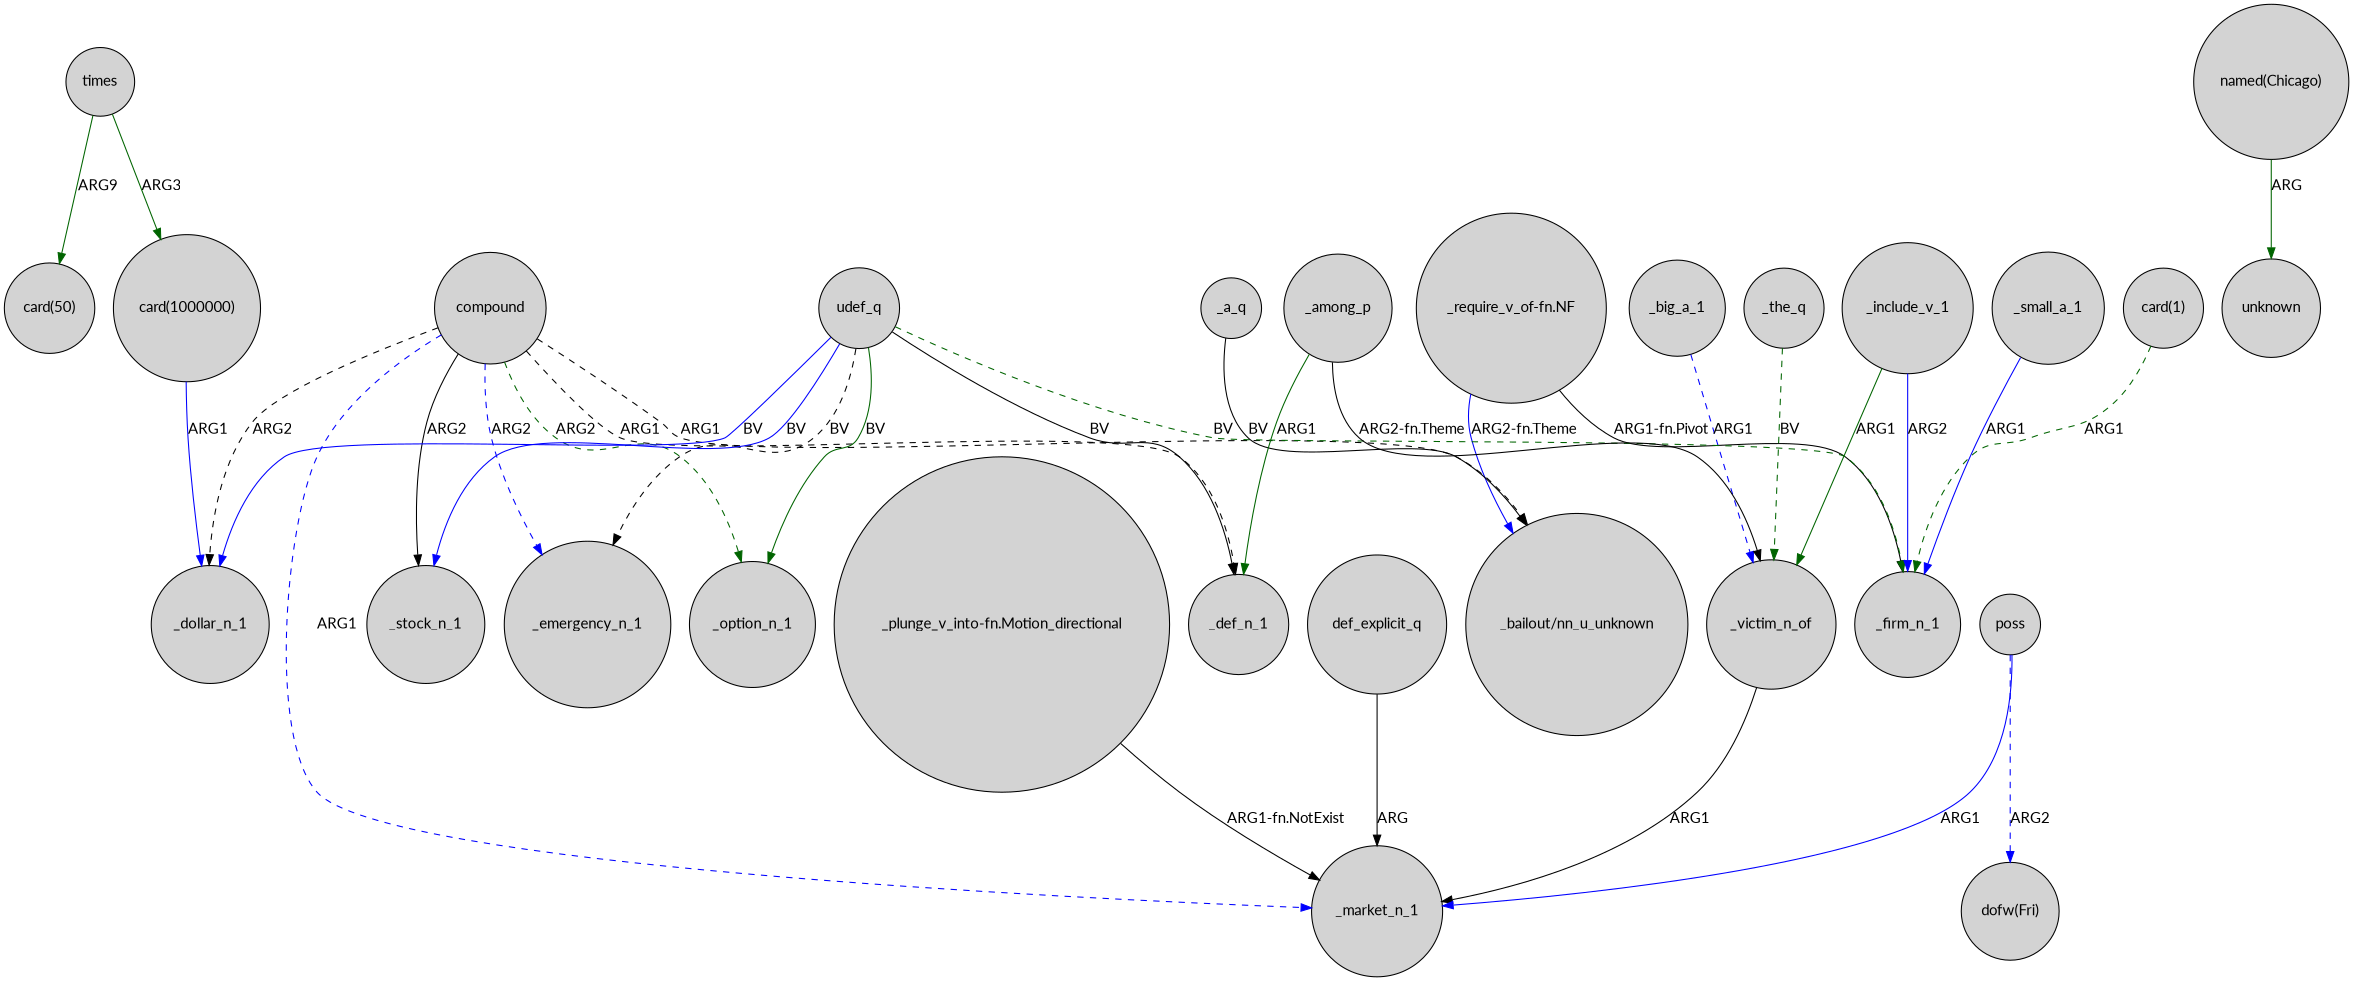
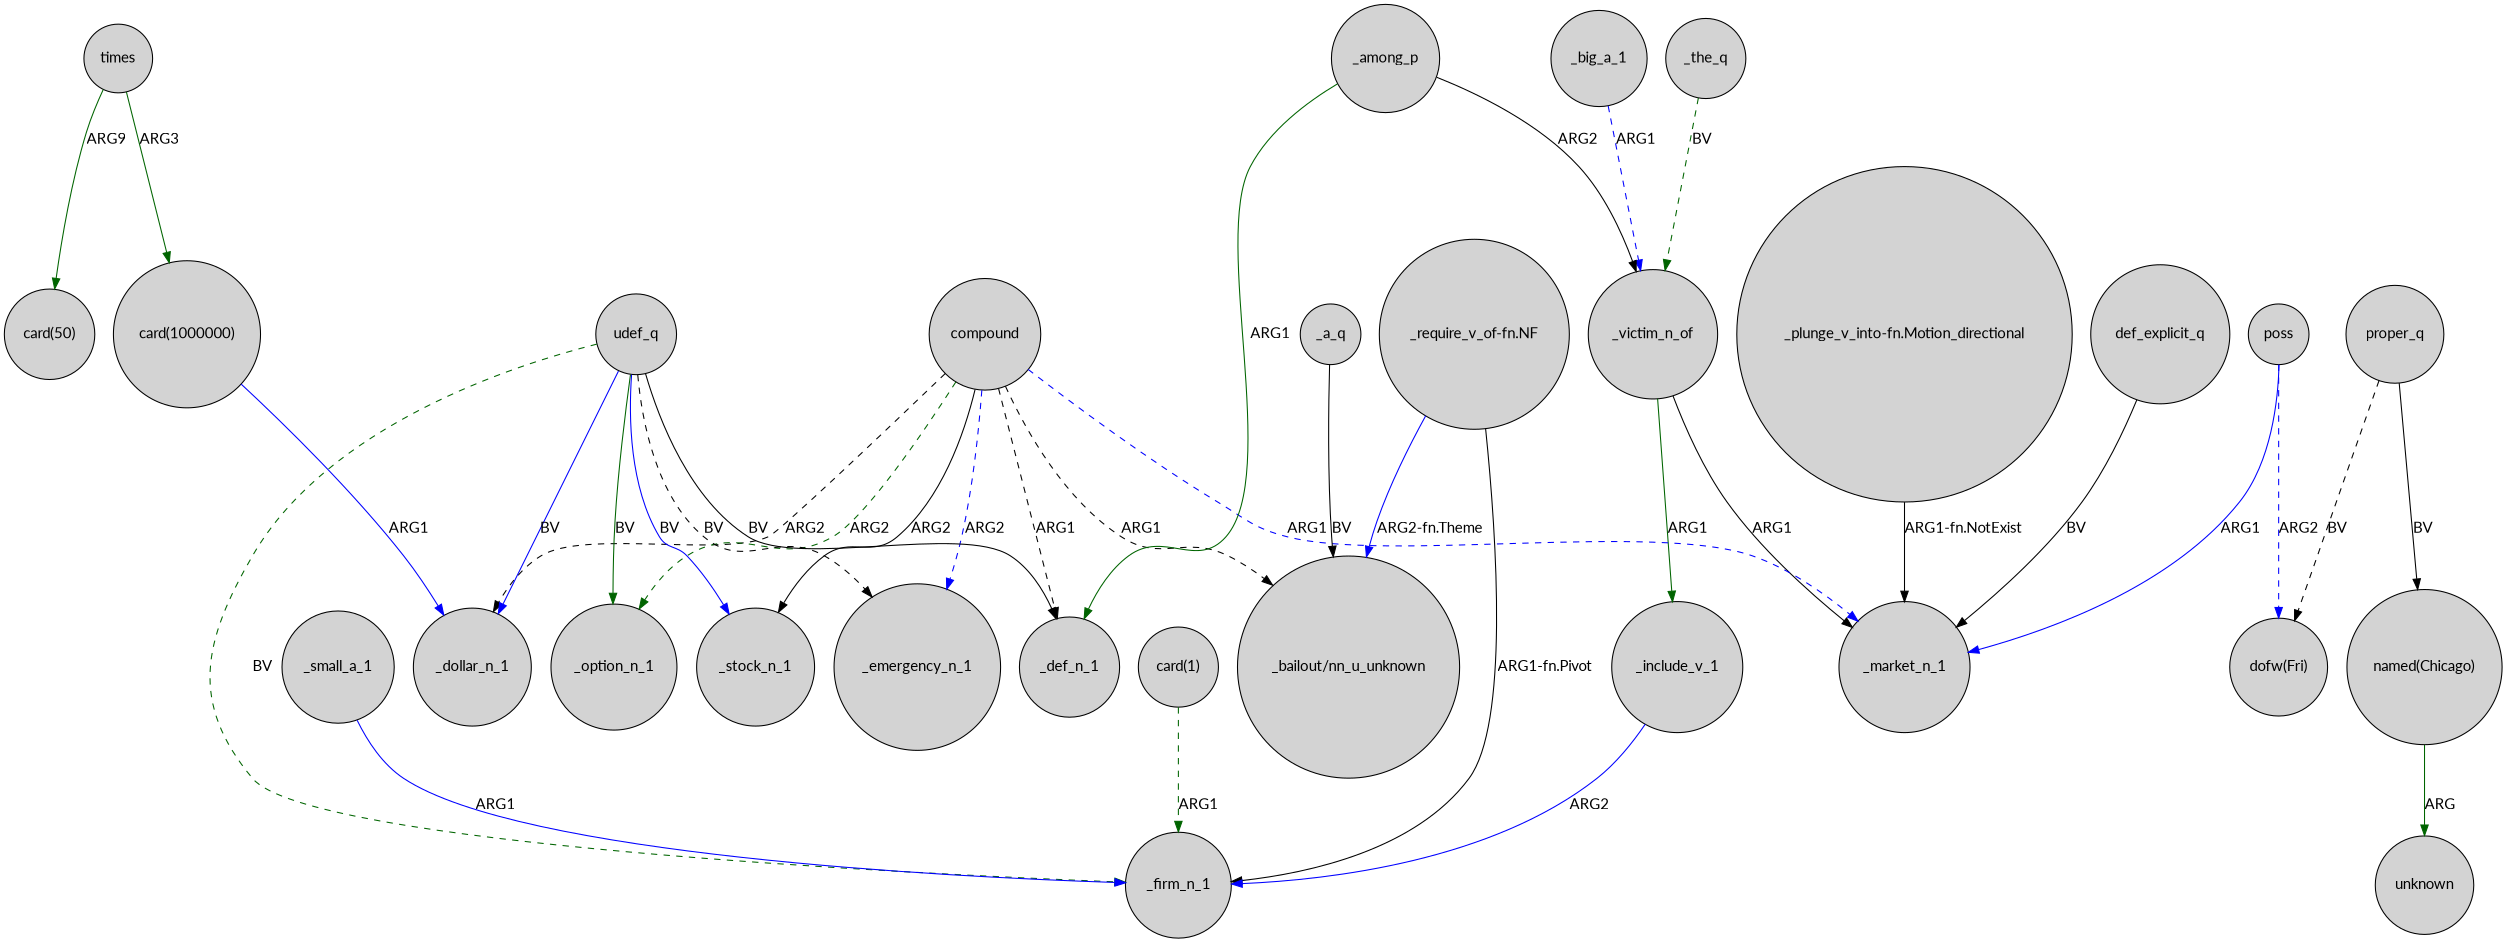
node "proper_q": added
edge "_among_p" -> "_victim_n_of": label "ARG2-fn.Theme" -> "ARG2"
edge "_include_v_1" -> "_victim_n_of": reversed
edge "def_explicit_q" -> "_market_n_1": label "ARG" -> "BV"
